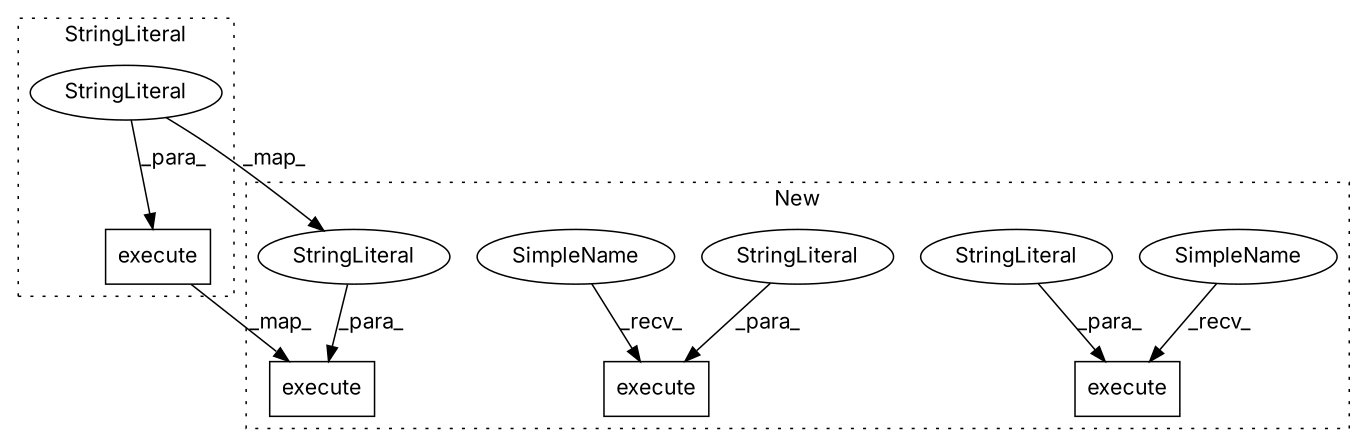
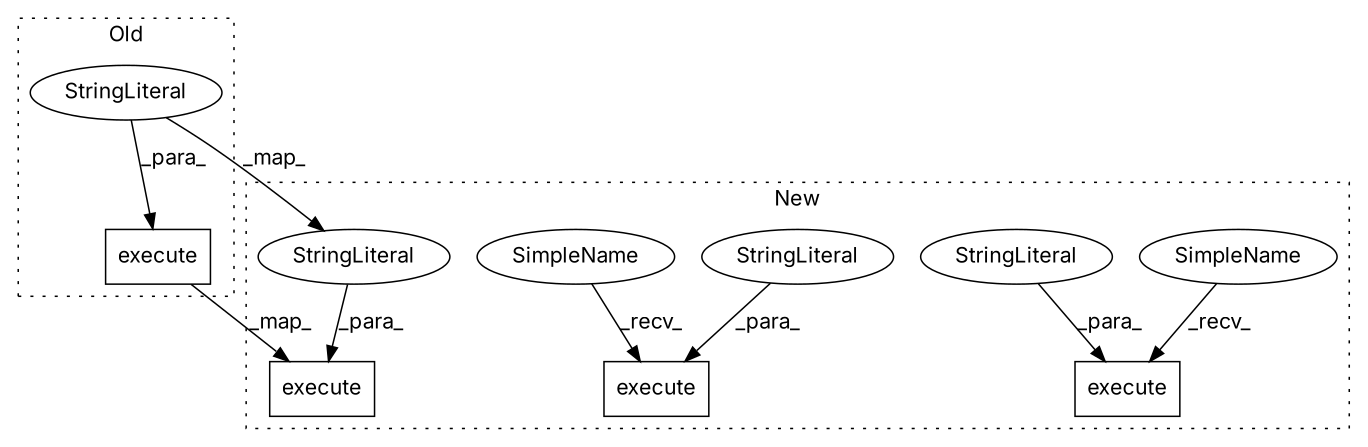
cluster "StringLiteral": label "StringLiteral" -> "Old"
